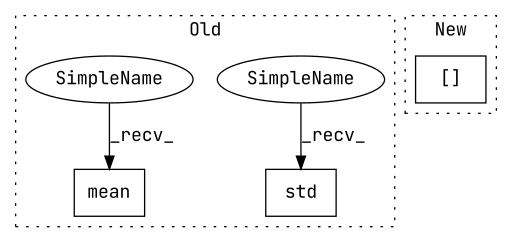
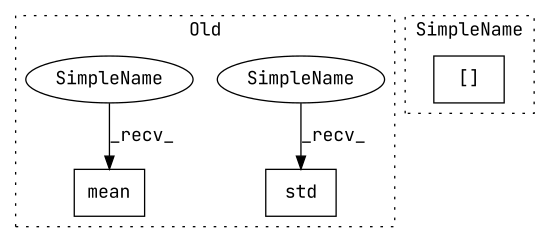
cluster "New": label "New" -> "SimpleName"
